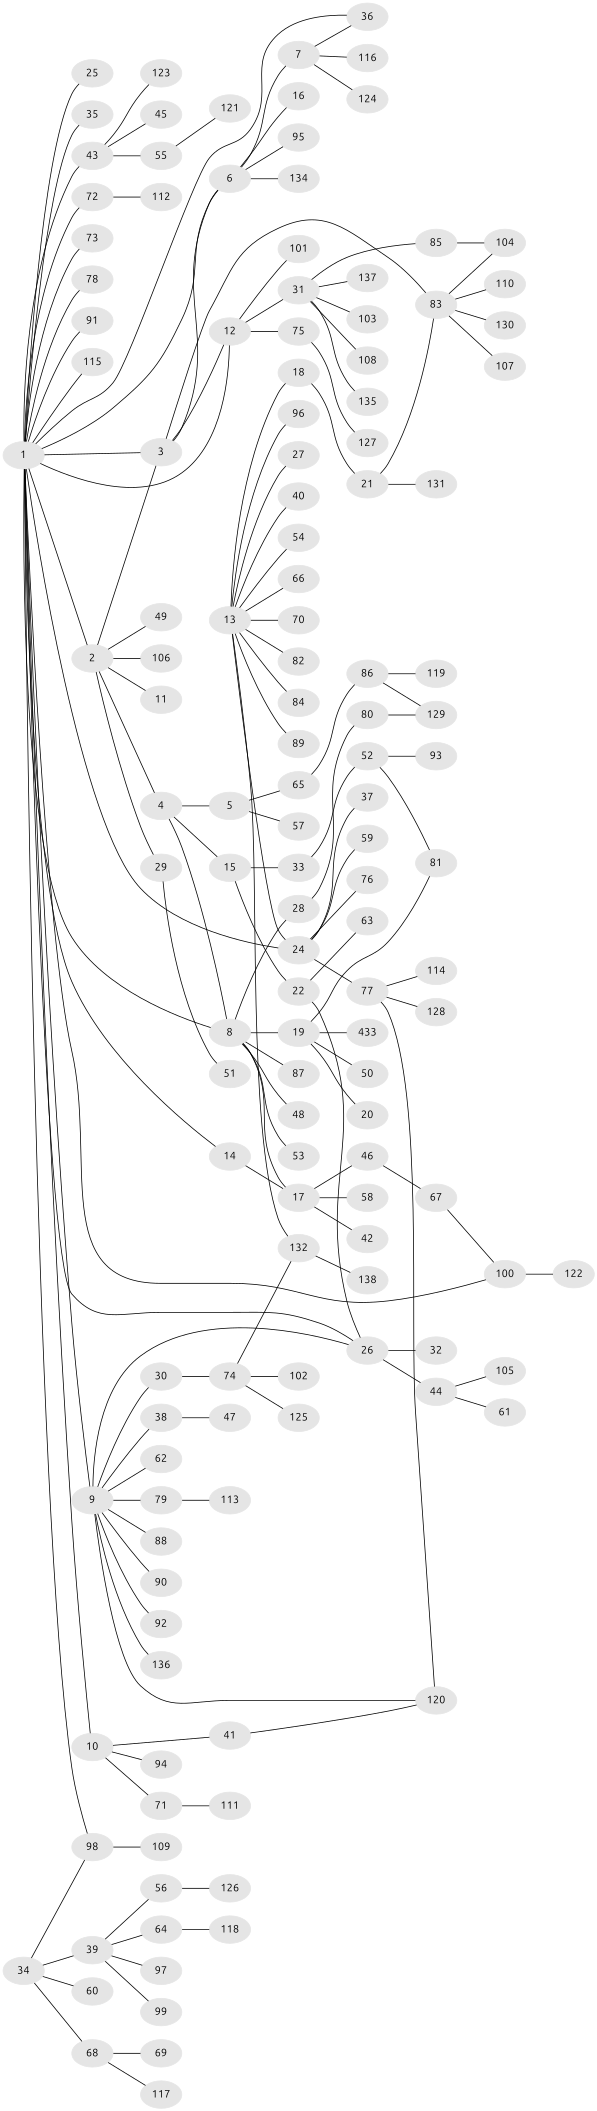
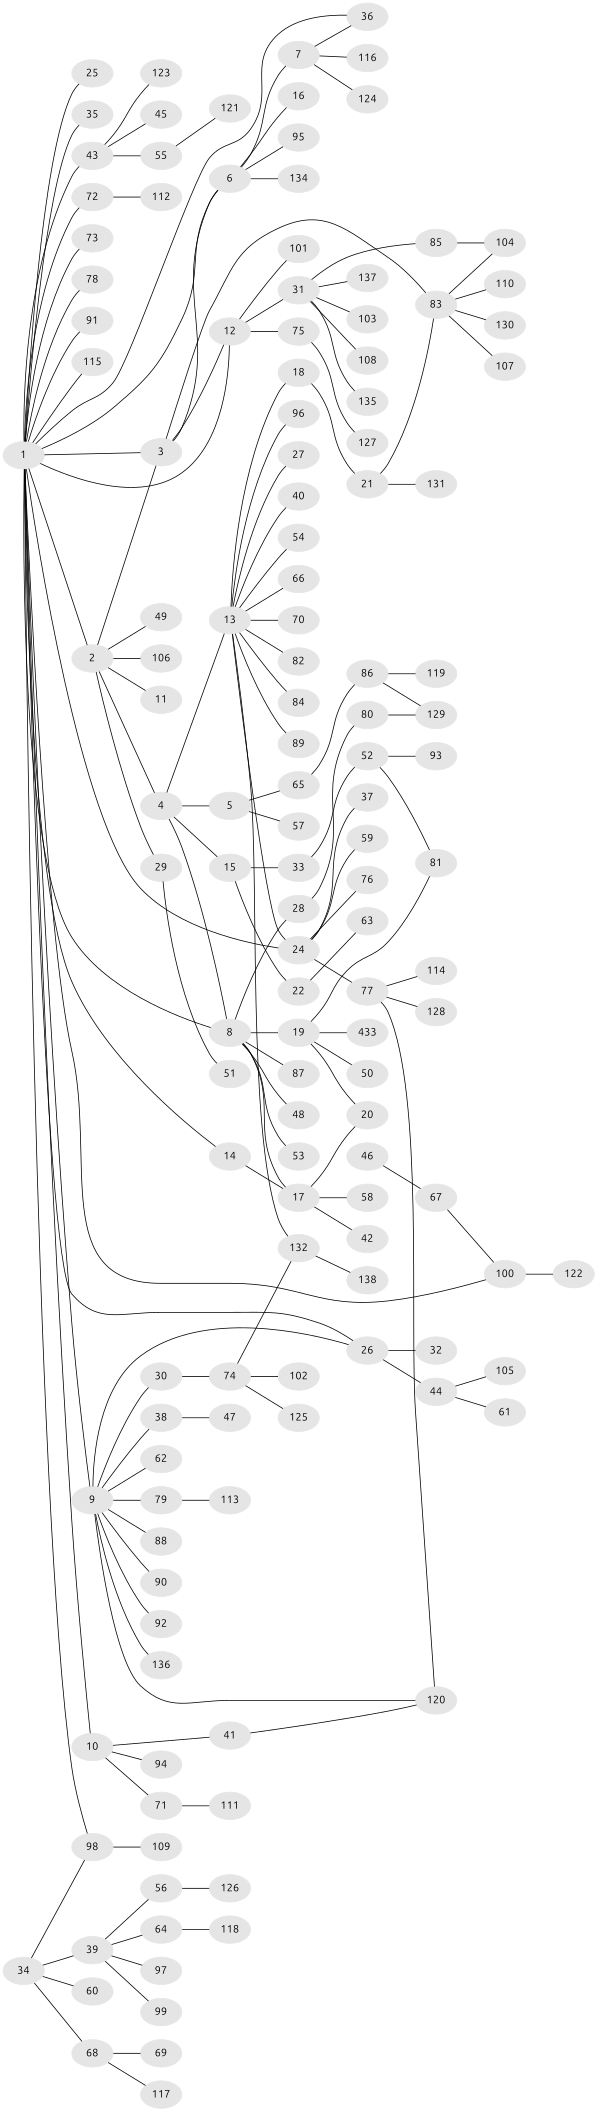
edge "13" -- "4": added
edge "22" -- "26": removed
edge "46" -- "17": now "20" -- "17"
